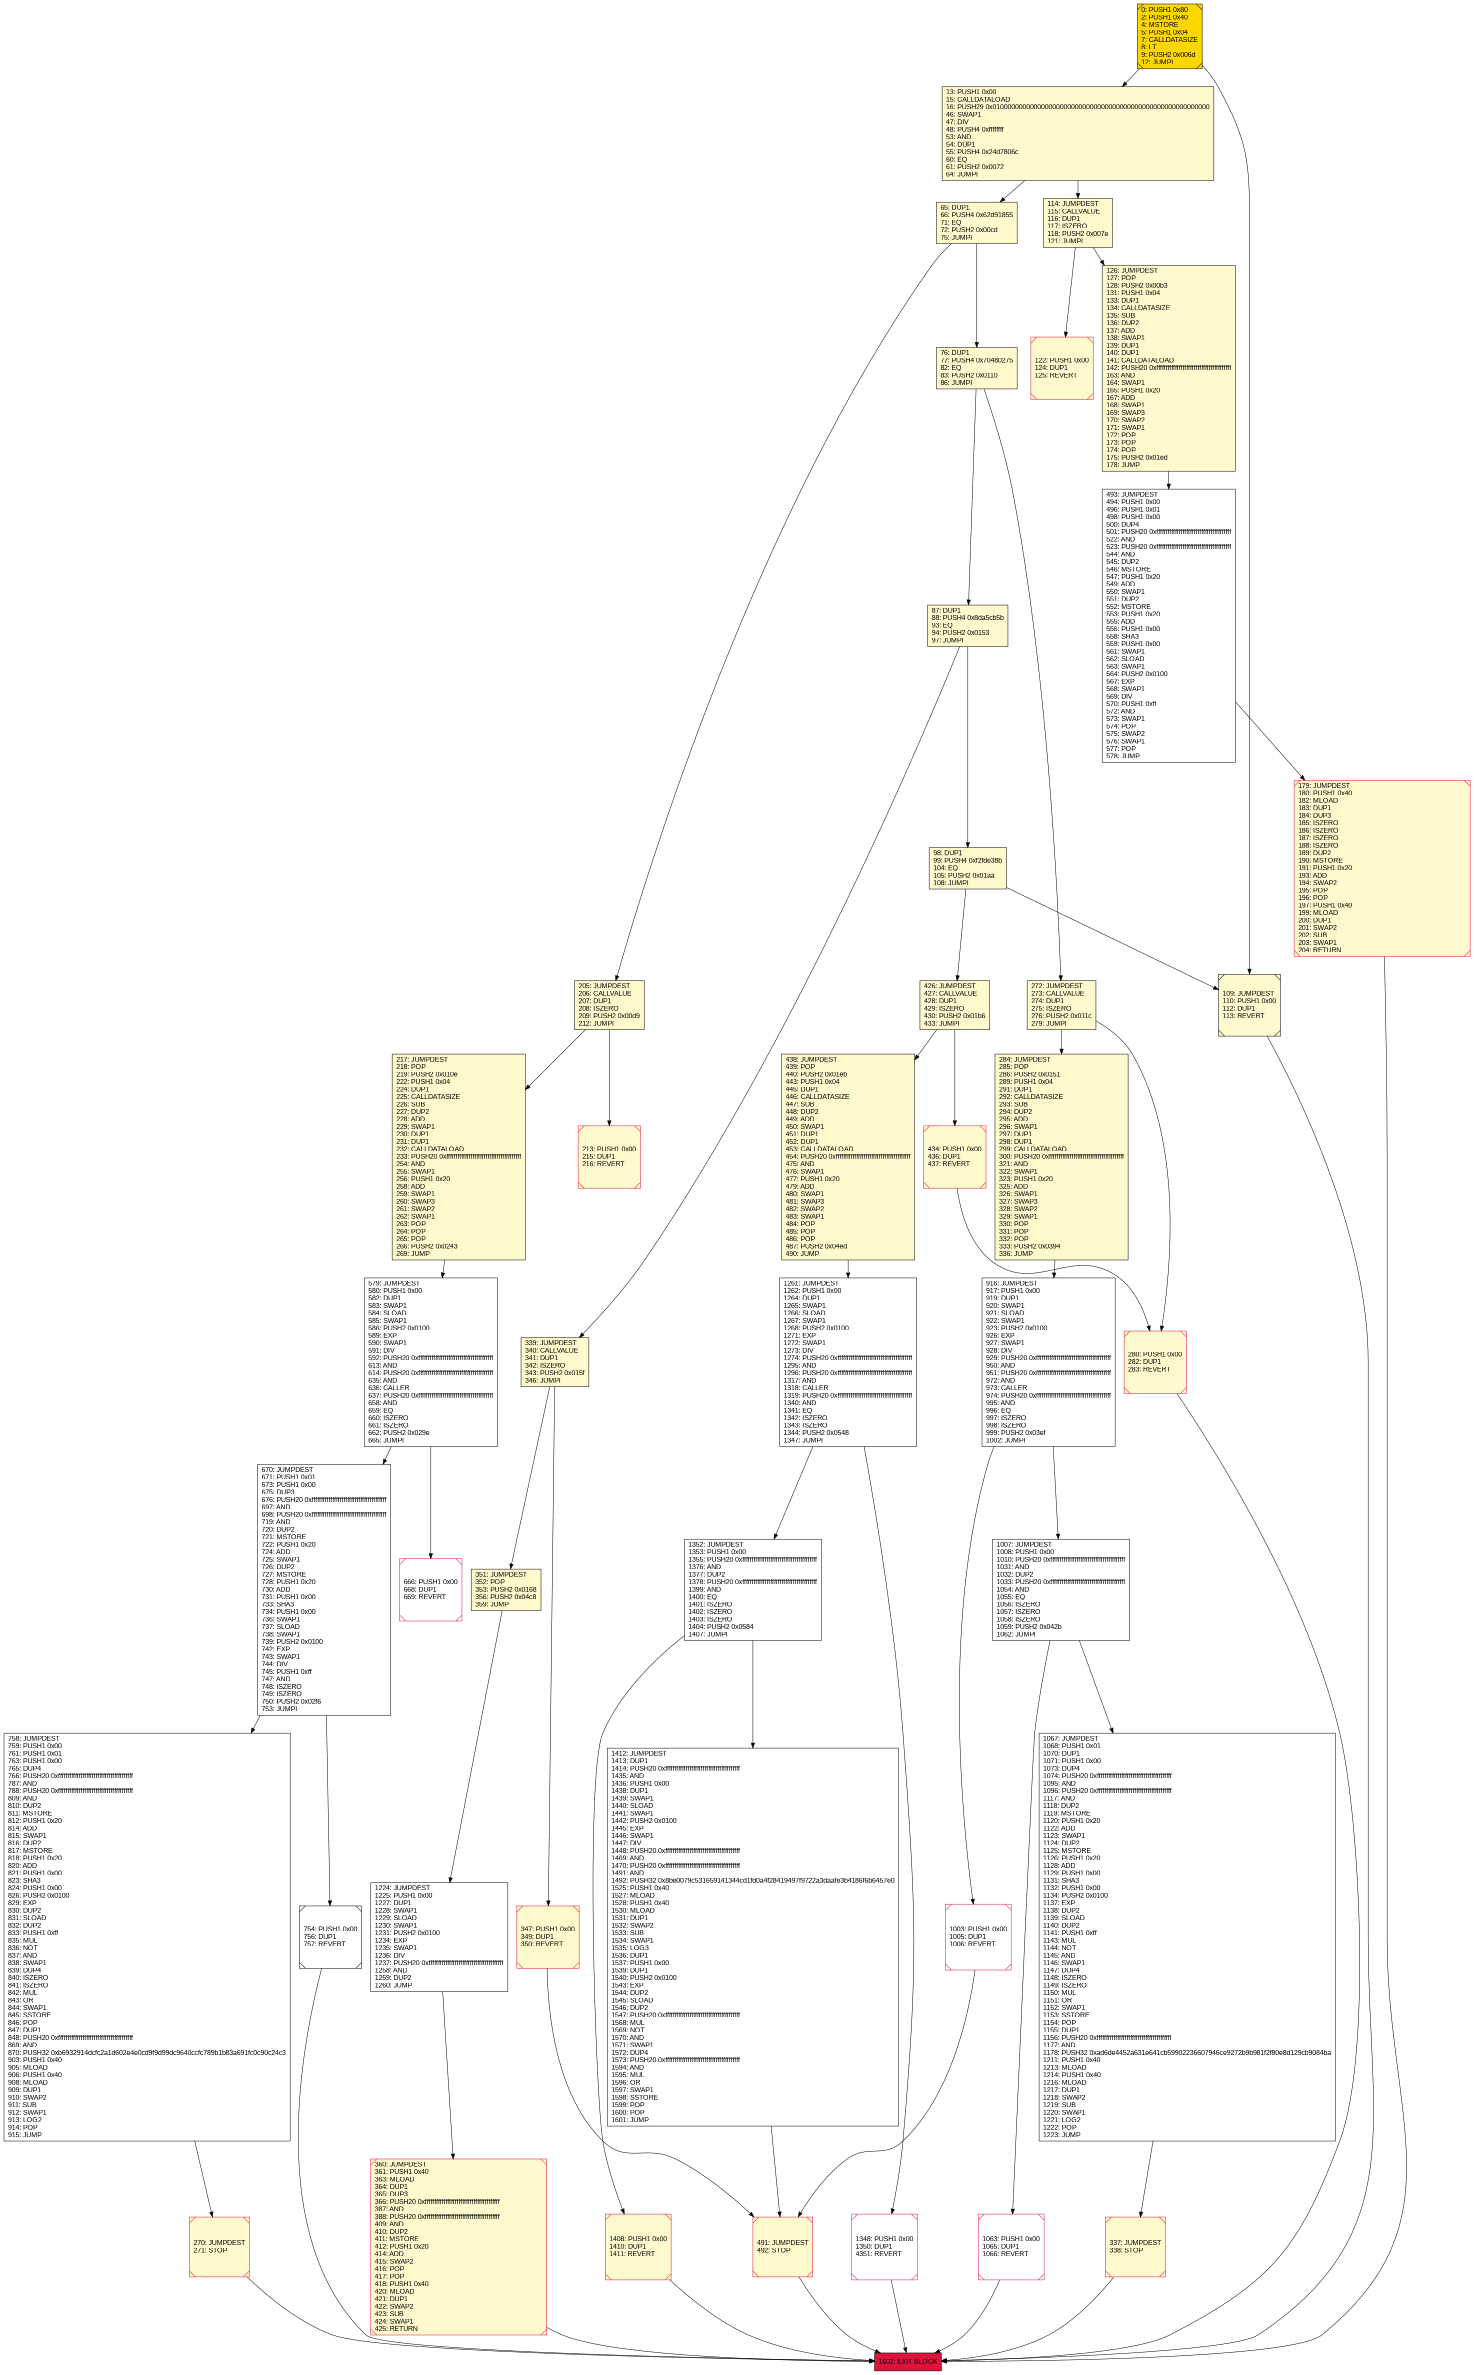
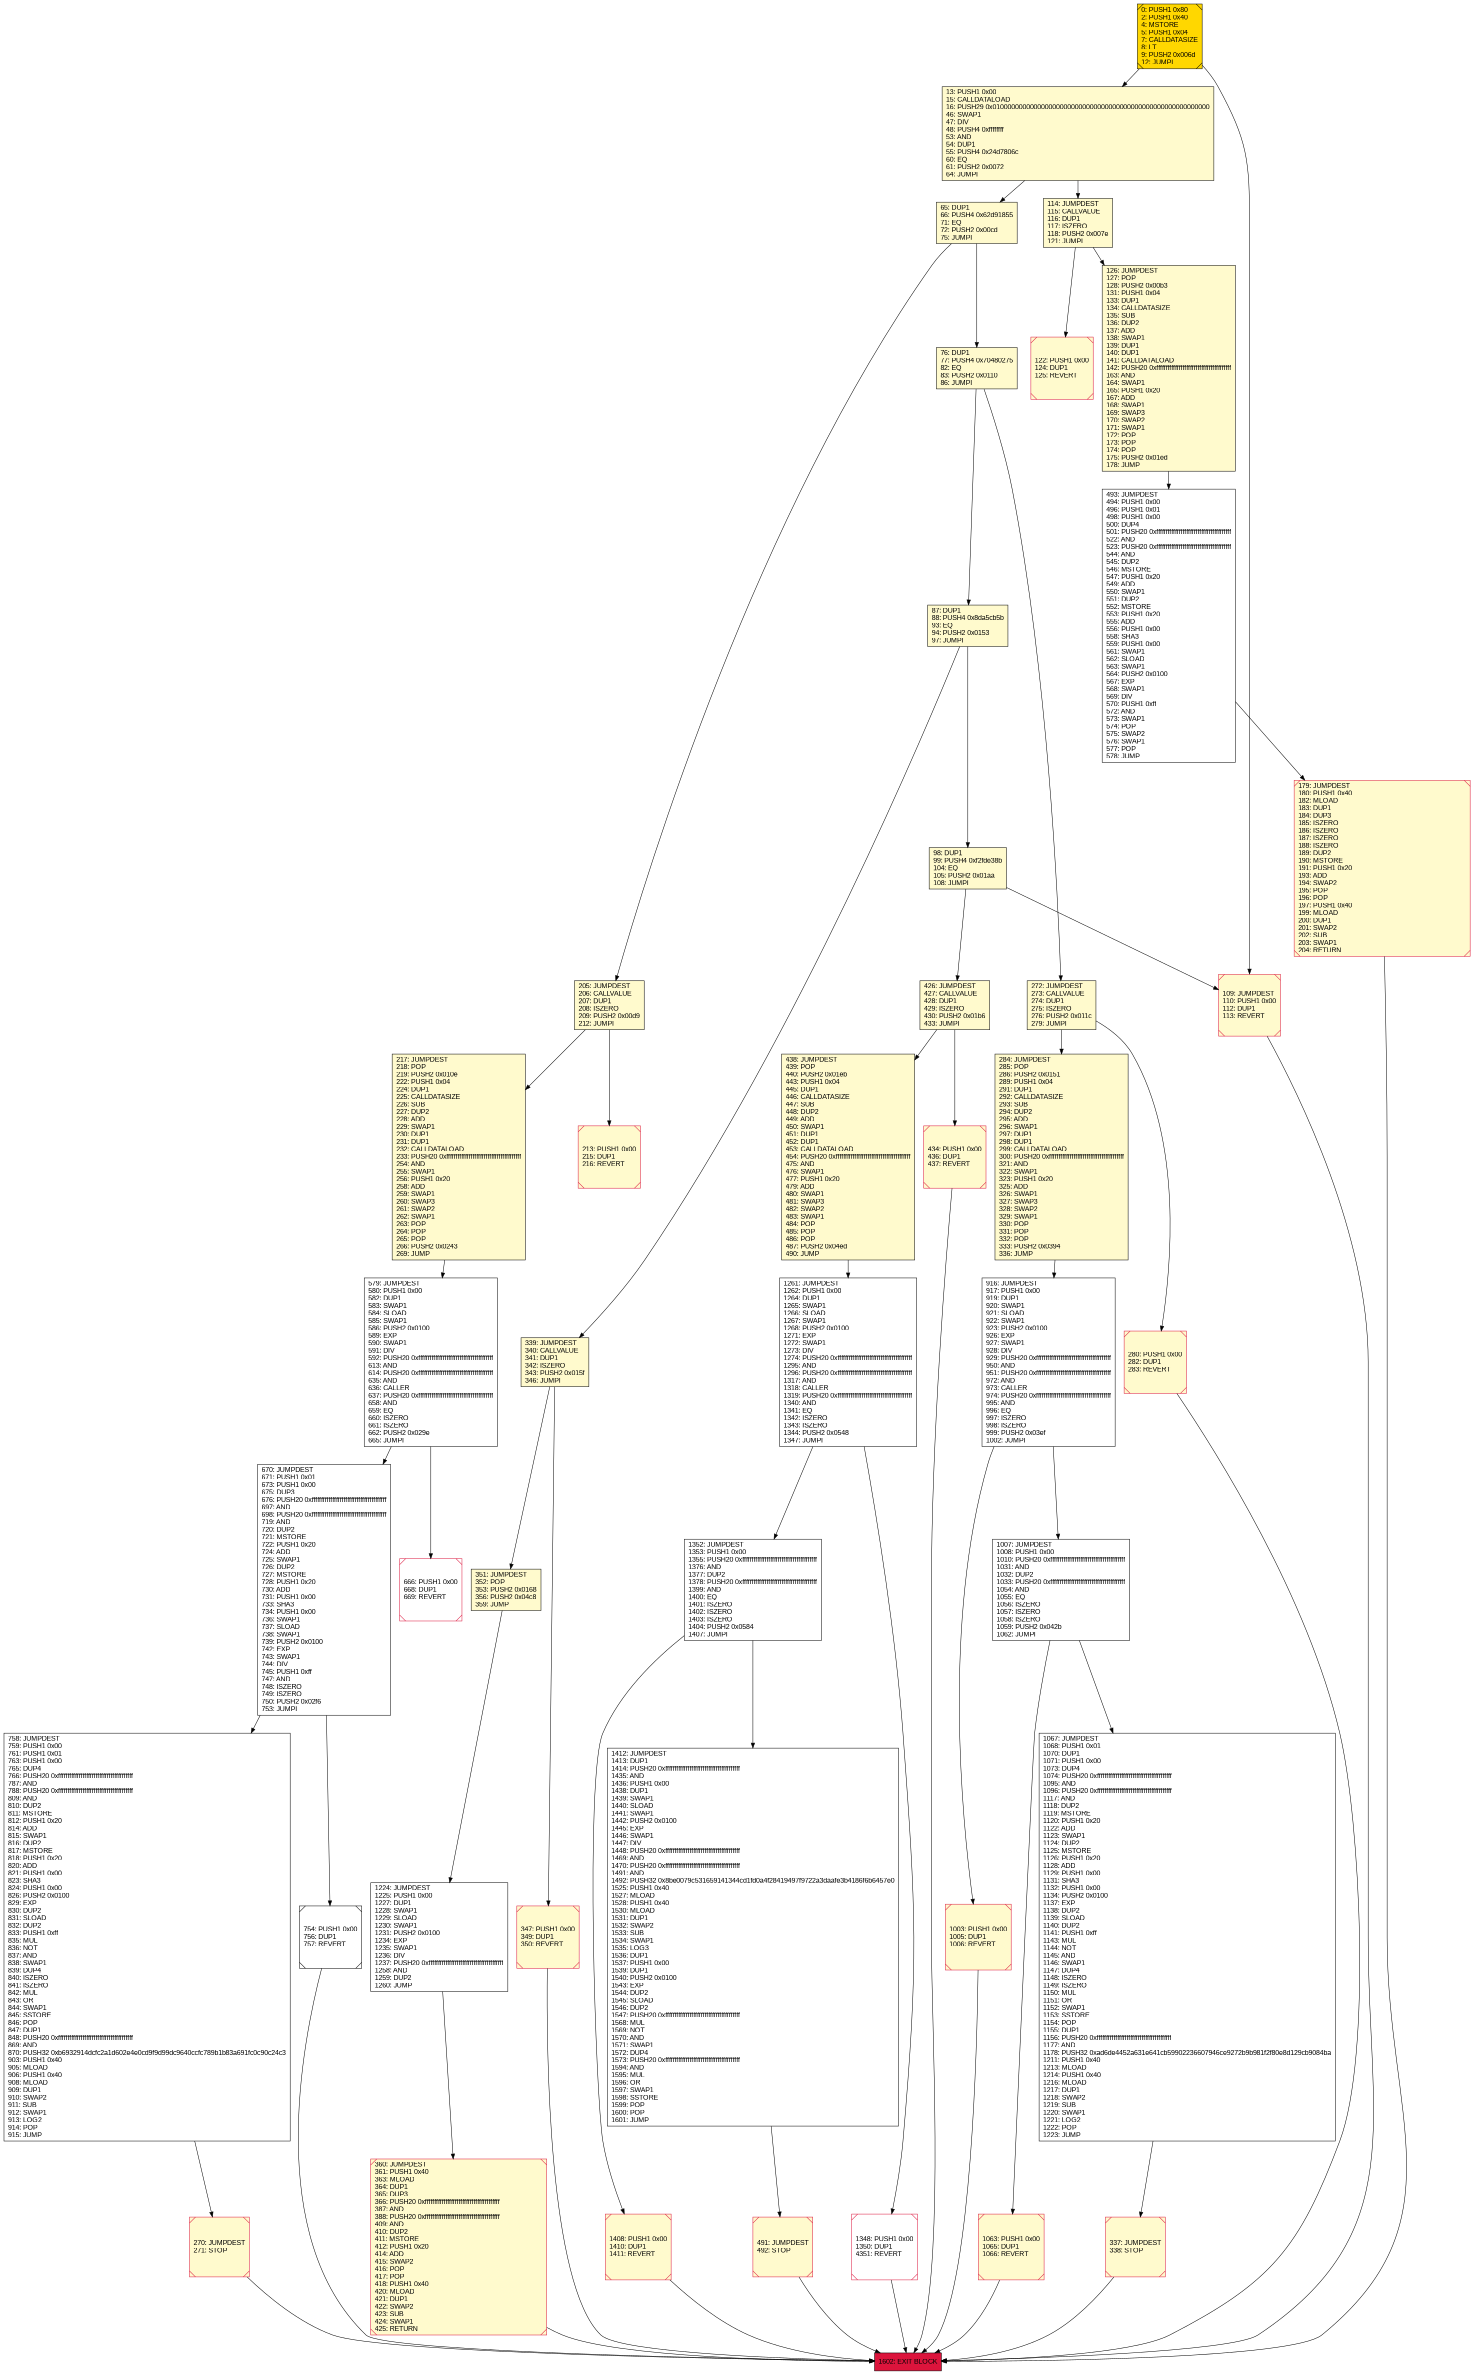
node "109: JUMPDEST 110: PUSH1 0x00 112: DUP1 113: REVERT": color black -> crimson
edge "434: PUSH1 0x00 436: DUP1 437: REVERT" -> "280: PUSH1 0x00 282: DUP1 283: REVERT": now "434: PUSH1 0x00 436: DUP1 437: REVERT" -> "1602: EXIT BLOCK"
node "1003: PUSH1 0x00 1005: DUP1 1006: REVERT": fillcolor white -> lemonchiffon
edge "1003: PUSH1 0x00 1005: DUP1 1006: REVERT" -> "491: JUMPDEST 492: STOP": now "1003: PUSH1 0x00 1005: DUP1 1006: REVERT" -> "1602: EXIT BLOCK"
edge "347: PUSH1 0x00 349: DUP1 350: REVERT" -> "491: JUMPDEST 492: STOP": now "347: PUSH1 0x00 349: DUP1 350: REVERT" -> "1602: EXIT BLOCK"
node "1063: PUSH1 0x00 1065: DUP1 1066: REVERT": fillcolor white -> lemonchiffon
